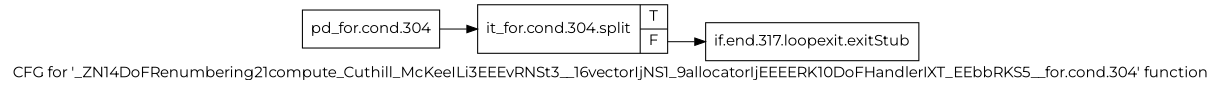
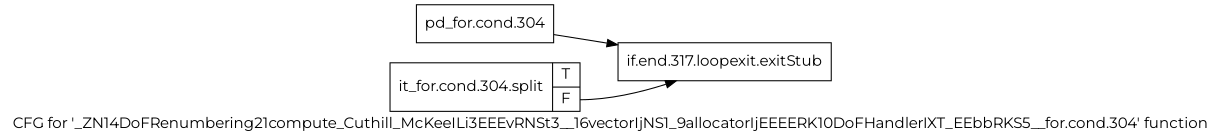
edge "pd_for.cond.304" -> "it_for.cond.304.split": now "pd_for.cond.304" -> "if.end.317.loopexit.exitStub"
